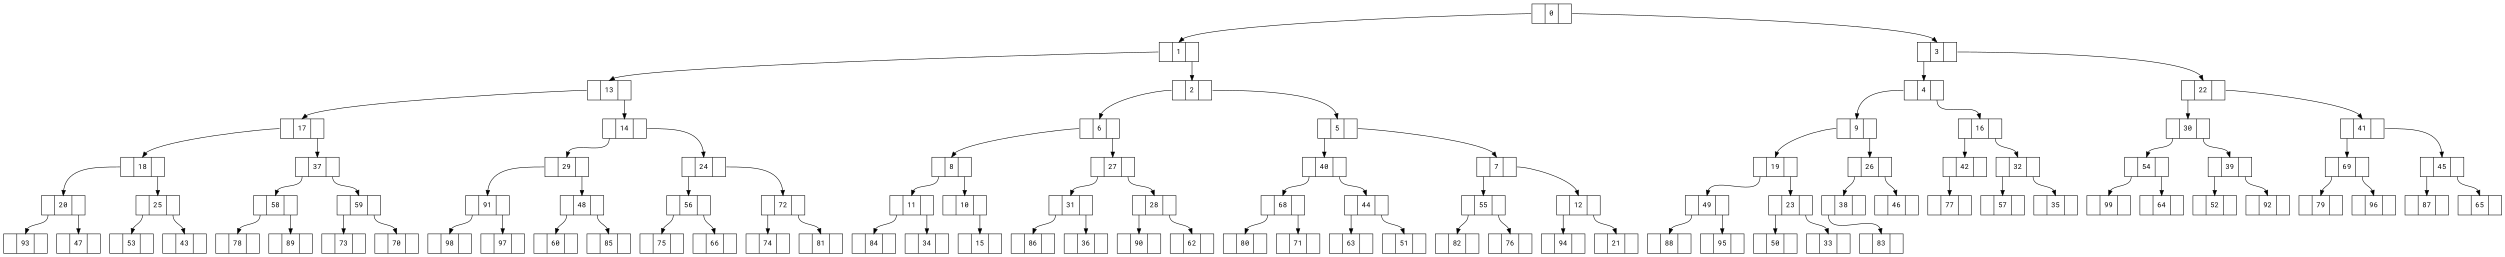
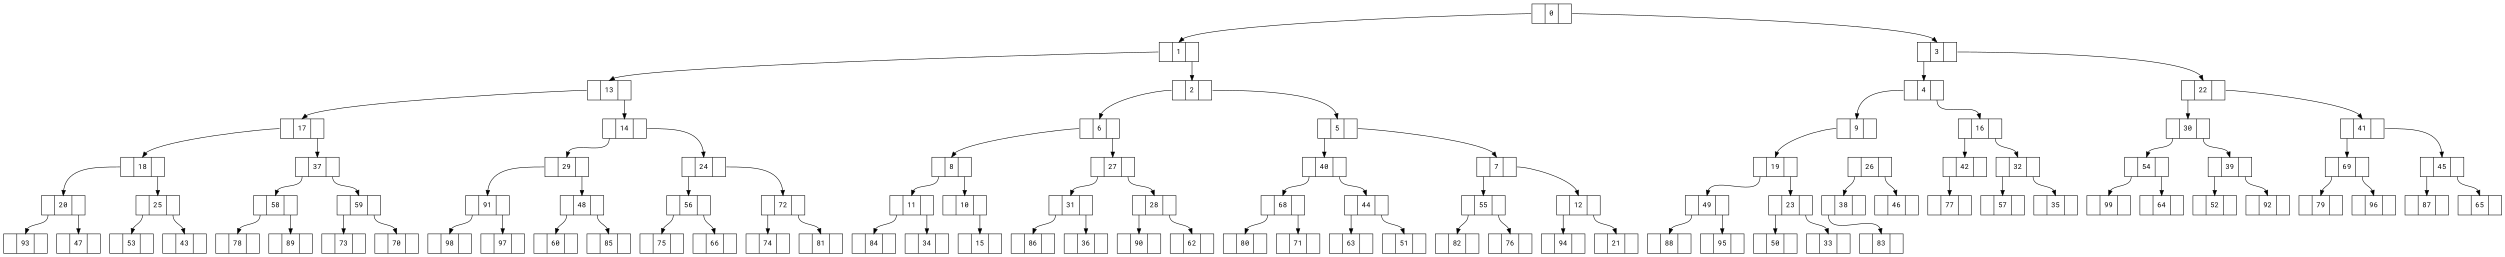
edge "9" -> "26": removed
